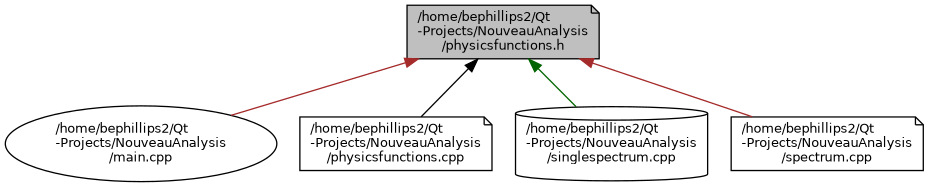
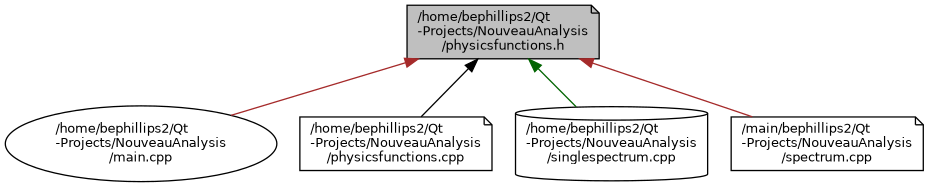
node "/home/bephillips2/Qt -Projects/NouveauAnalysis /spectrum.cpp": label "/home/bephillips2/Qt -Projects/NouveauAnalysis /spectrum.cpp" -> "/main/bephillips2/Qt -Projects/NouveauAnalysis /spectrum.cpp"
